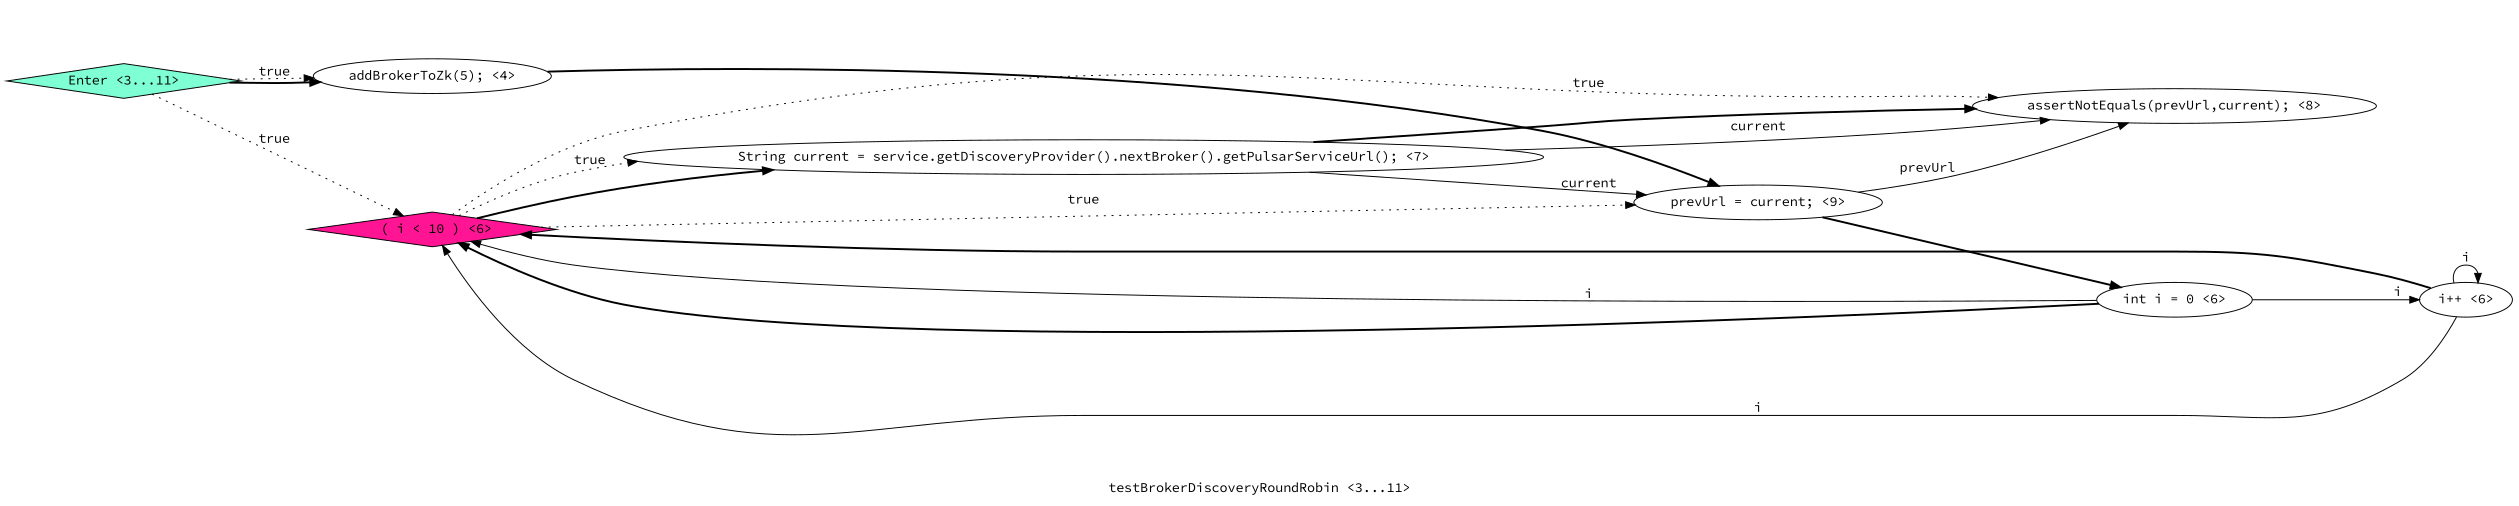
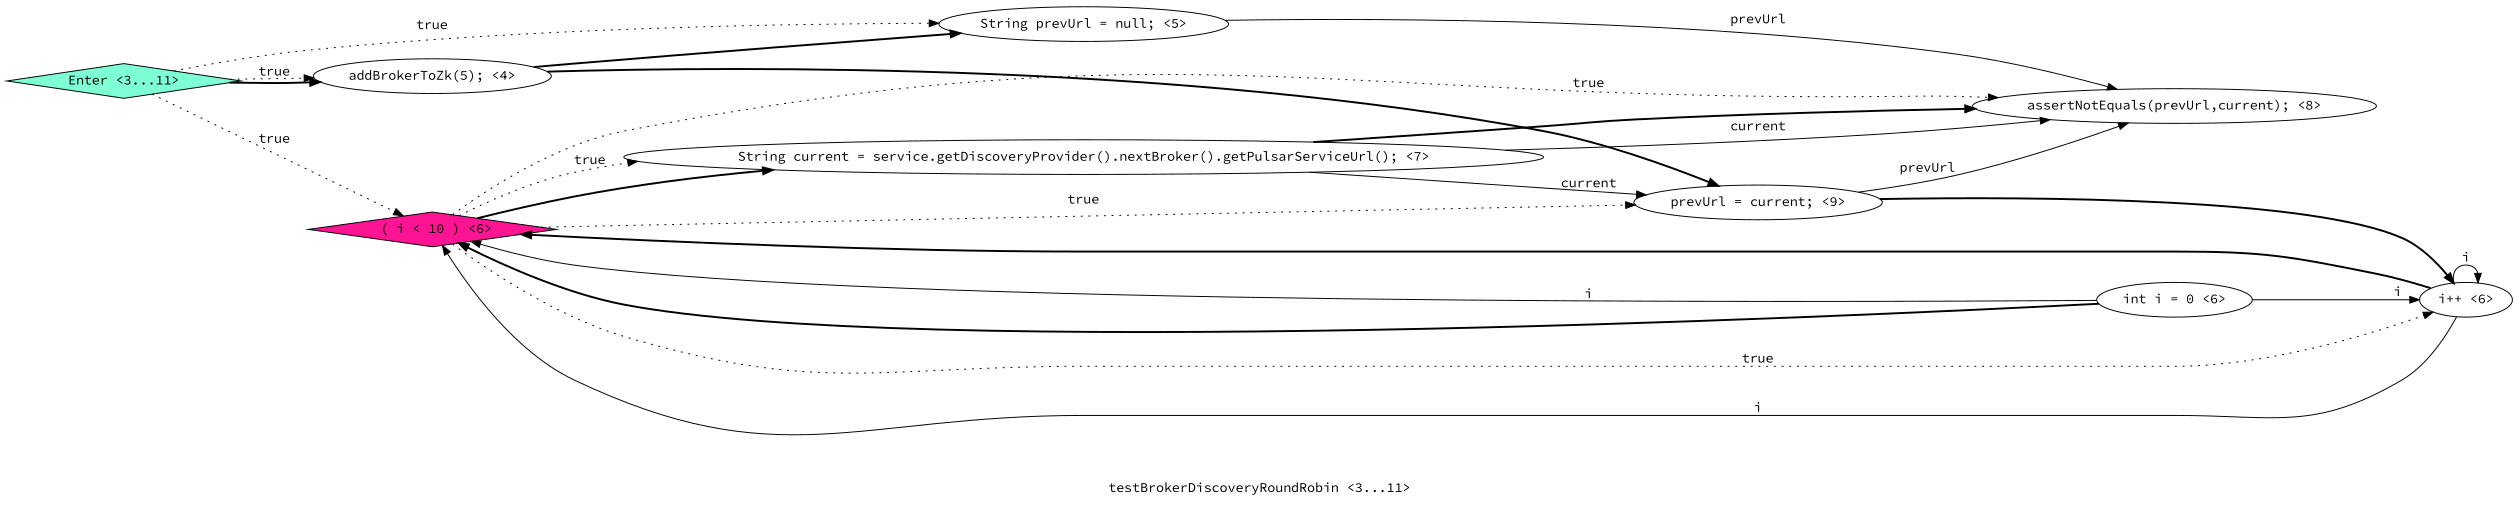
node "String prevUrl = null; <5>": added
edge "prevUrl = current; <9>" -> "int i = 0 <6>": now "prevUrl = current; <9>" -> "i++ <6>"
edge "( i < 10 ) <6>" -> "i++ <6>": added, label "true"
